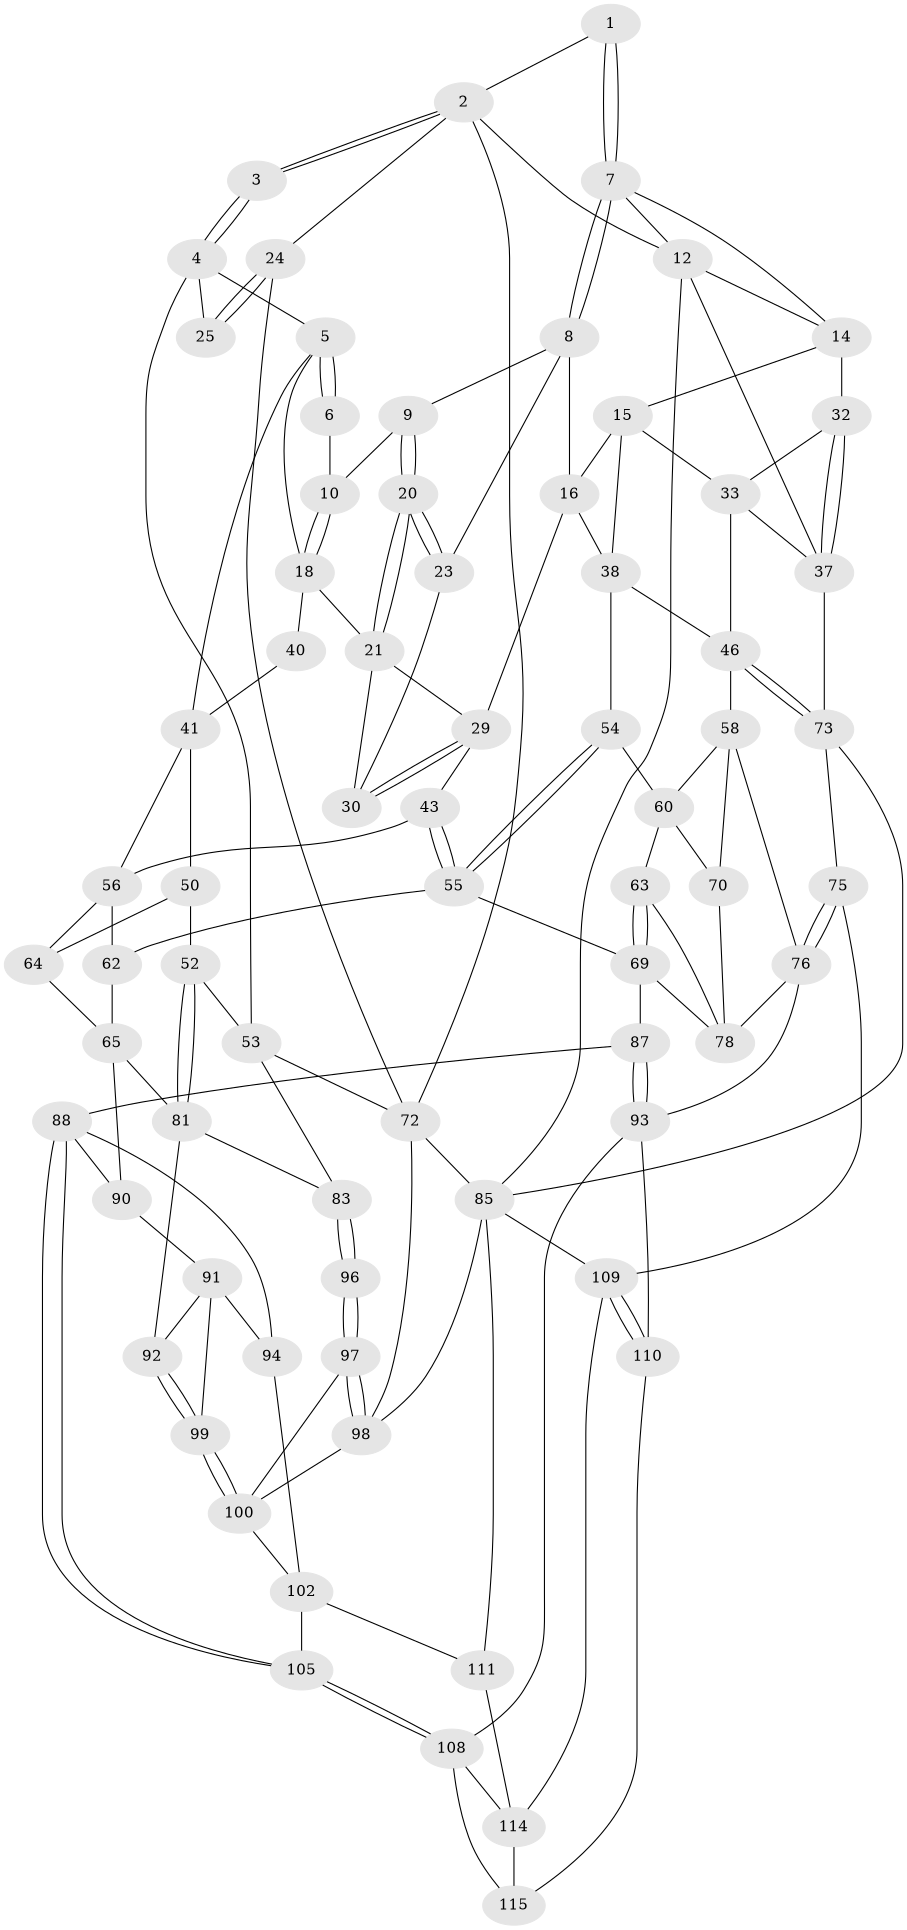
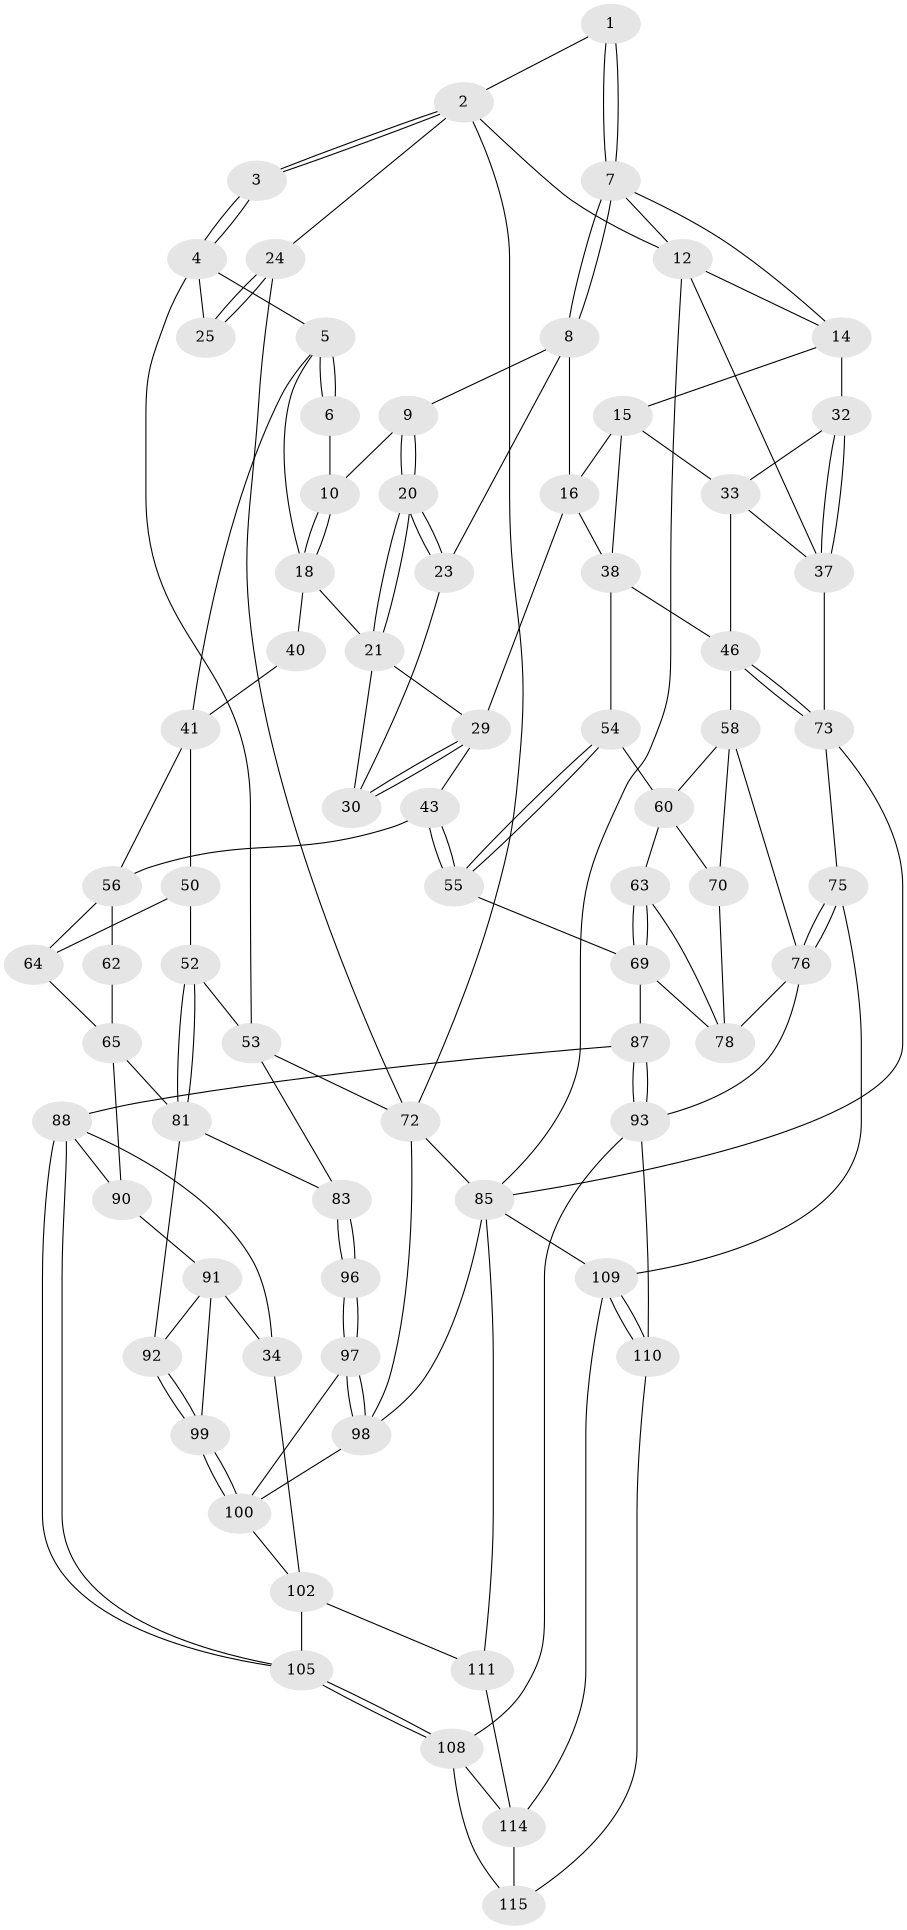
edge "55" -- "62": removed
node "94": label "94" -> "34"
